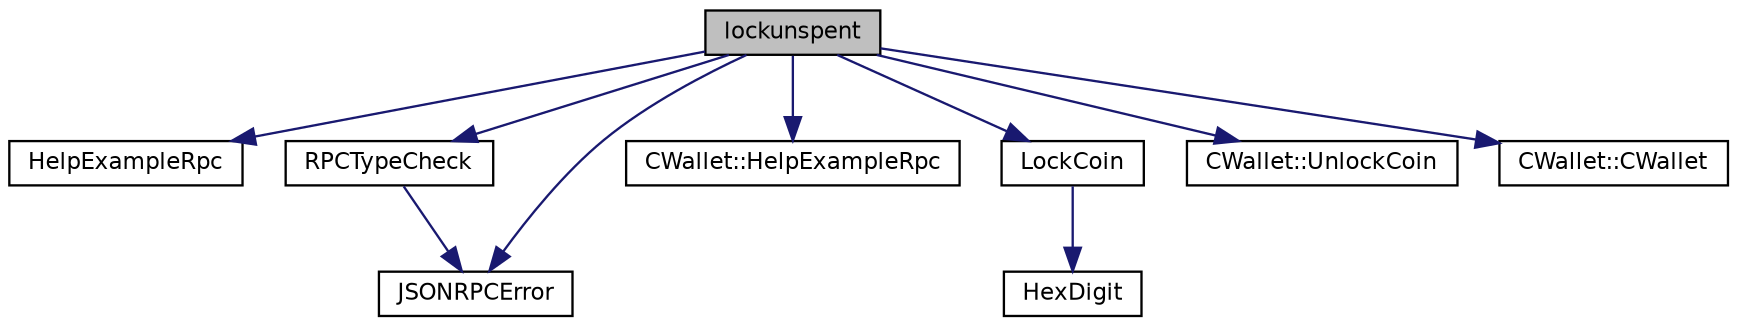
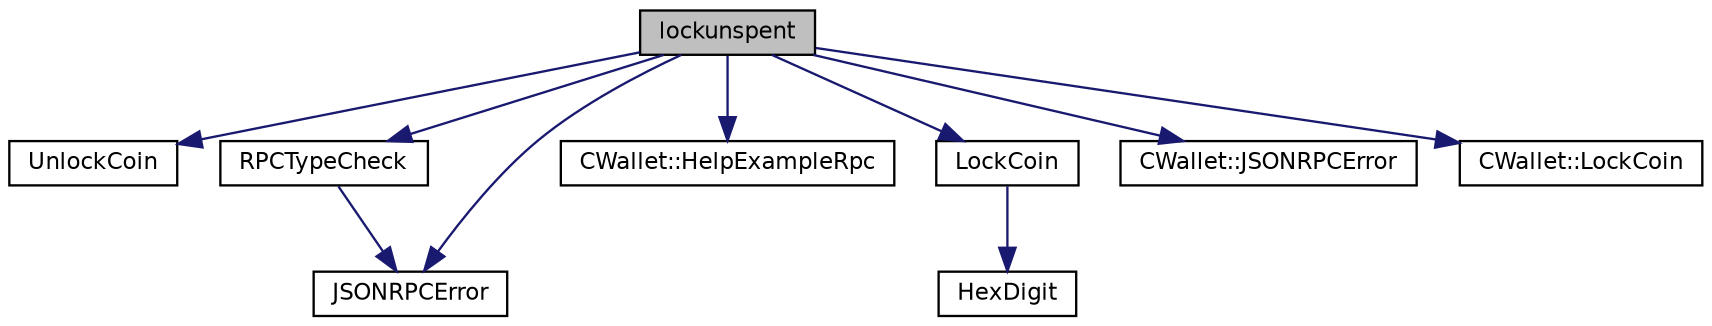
node "HelpExampleRpc": label "HelpExampleRpc" -> "UnlockCoin"
node "CWallet::UnlockCoin": label "CWallet::UnlockCoin" -> "CWallet::JSONRPCError"
node "CWallet::CWallet": label "CWallet::CWallet" -> "CWallet::LockCoin"
